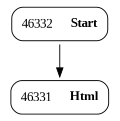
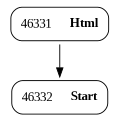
edge "46332" -> "46331": reversed
